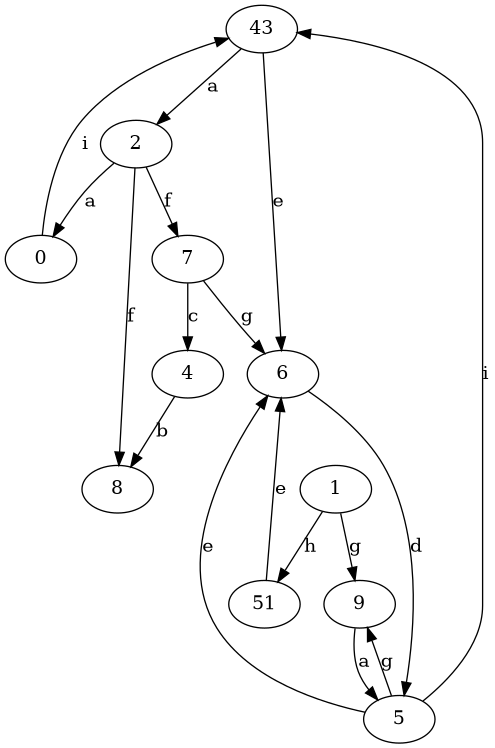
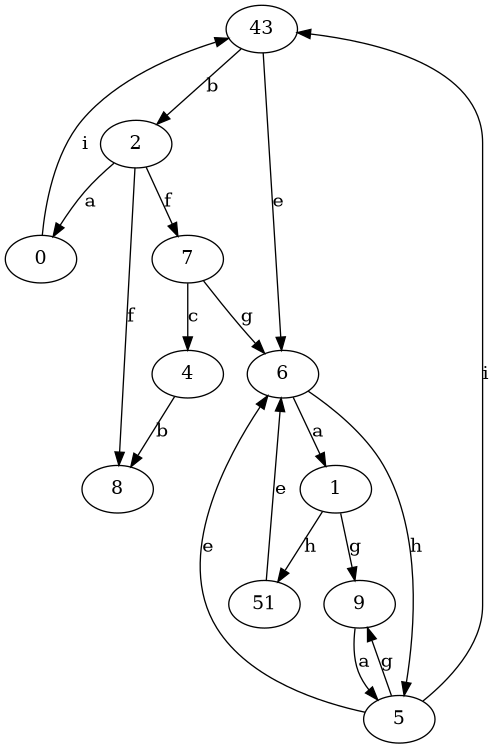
edge "43" -> "2": label "a" -> "b"
edge "6" -> "1": added, label "a"
edge "6" -> "5": label "d" -> "h"
